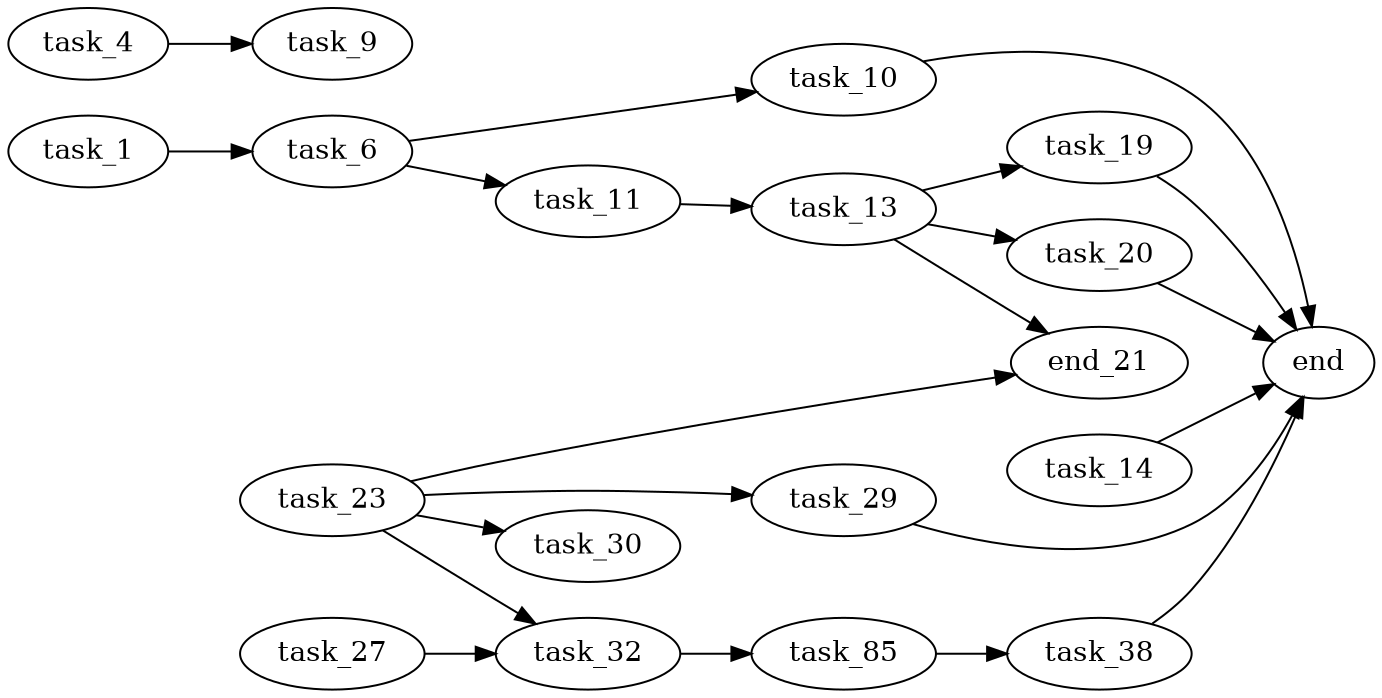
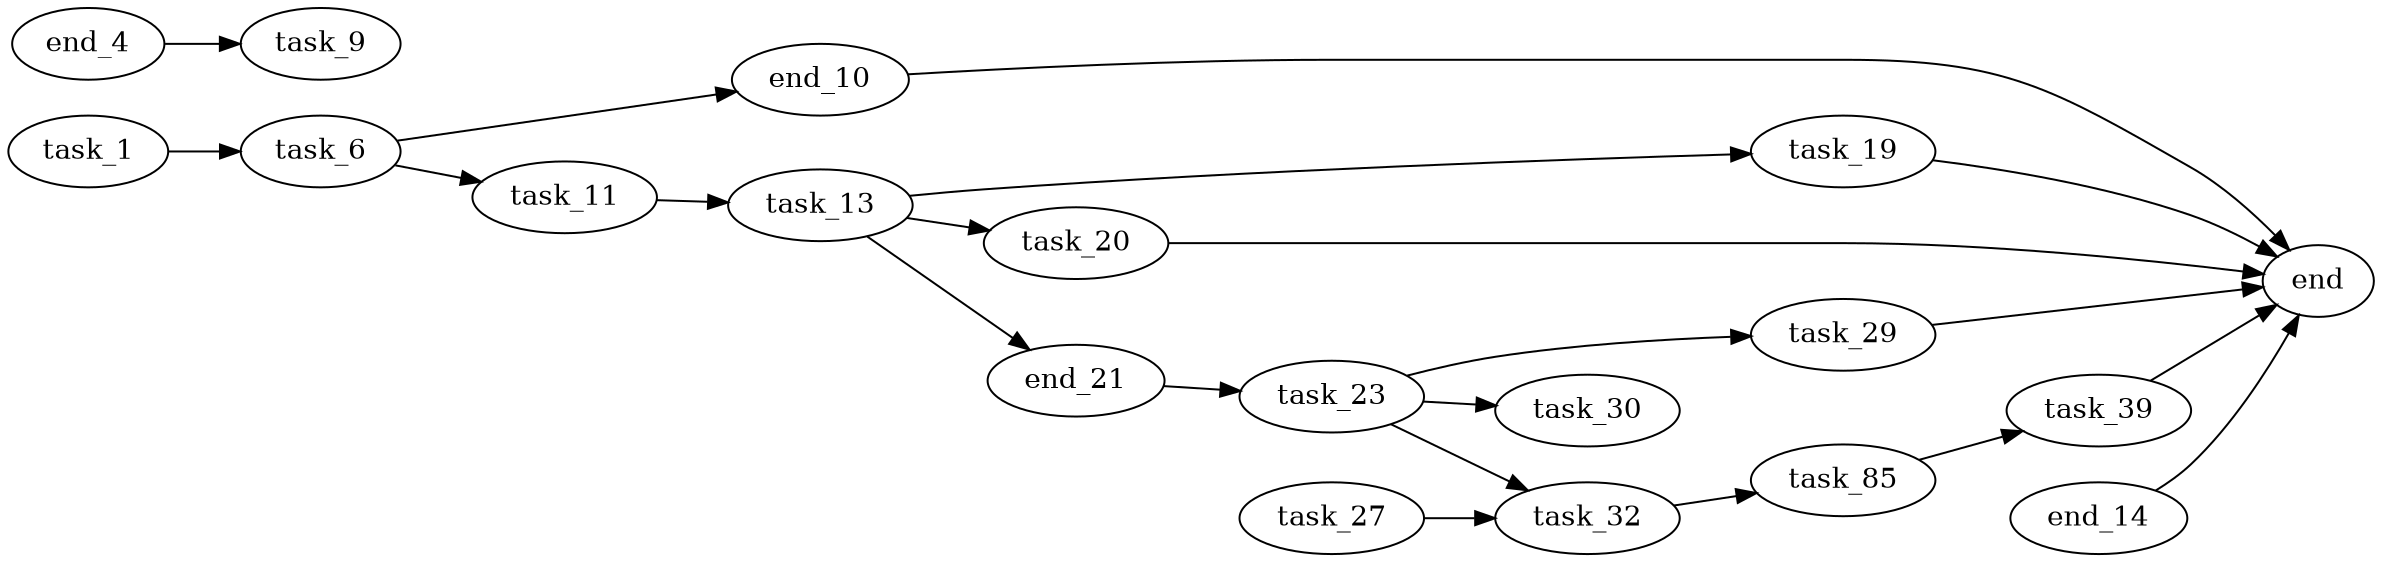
node "task_4": label "task_4" -> "end_4"
node "task_10": label "task_10" -> "end_10"
edge "task_23" -> "end_21": reversed
node "task_14": label "task_14" -> "end_14"
node "task_38": label "task_38" -> "task_39"
